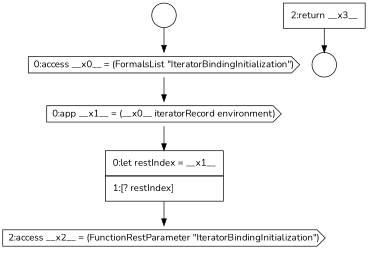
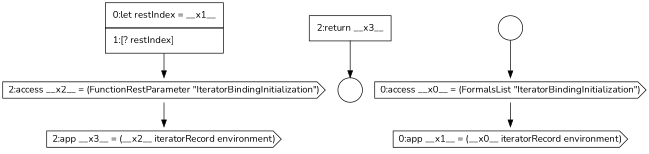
edge "0:app __x1__ = (__x0__ iteratorRecord environment)" -> "0:let restIndex = __x1__": removed
node "2:app __x3__ = (__x2__ iteratorRecord environment)": added
